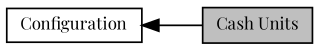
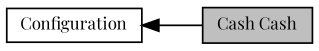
node "Cash Units": label "Cash Units" -> "Cash Cash"
